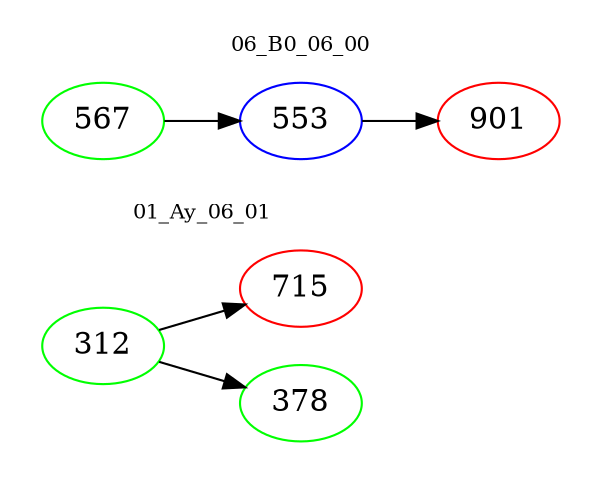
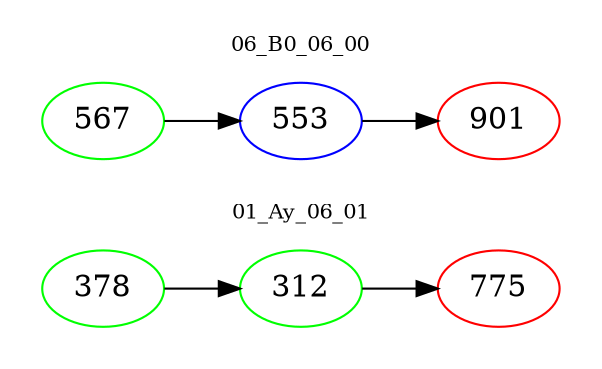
node "715": label "715" -> "775"
edge "312" -> "378": reversed
